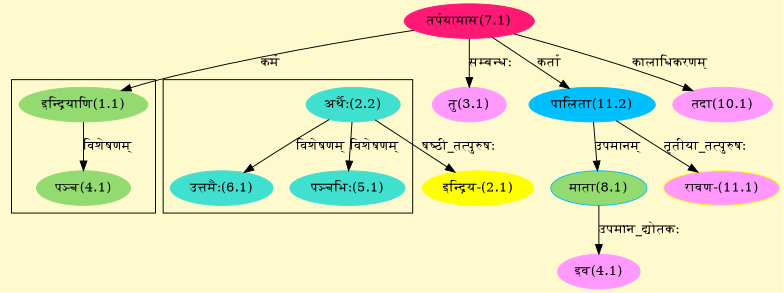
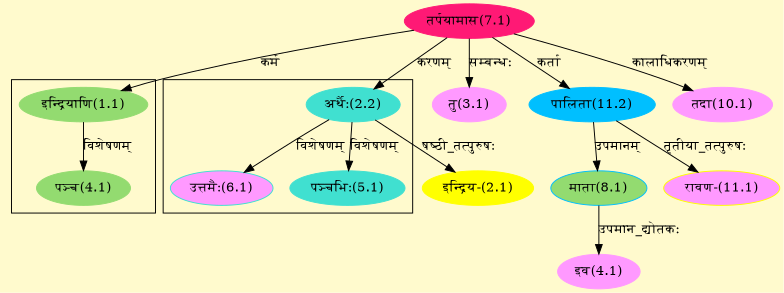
edge "तर्पयामास(7.1)" -> "अर्थैः(2.2)": added, label "करणम्"
node "उत्तमैः(6.1)": fillcolor #40e0d0 -> #ff99ff
